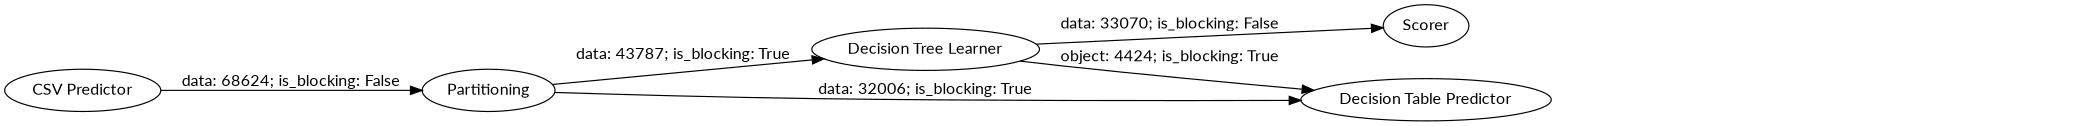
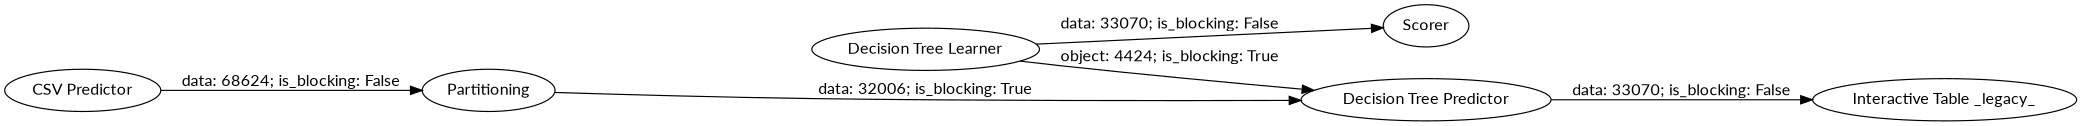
edge "Partitioning" -> "Decision Tree Learner": removed, label "data: 43787; is_blocking: True"
node "Decision Table Predictor": label "Decision Table Predictor" -> "Decision Tree Predictor"
node "Interactive Table _legacy_": added
